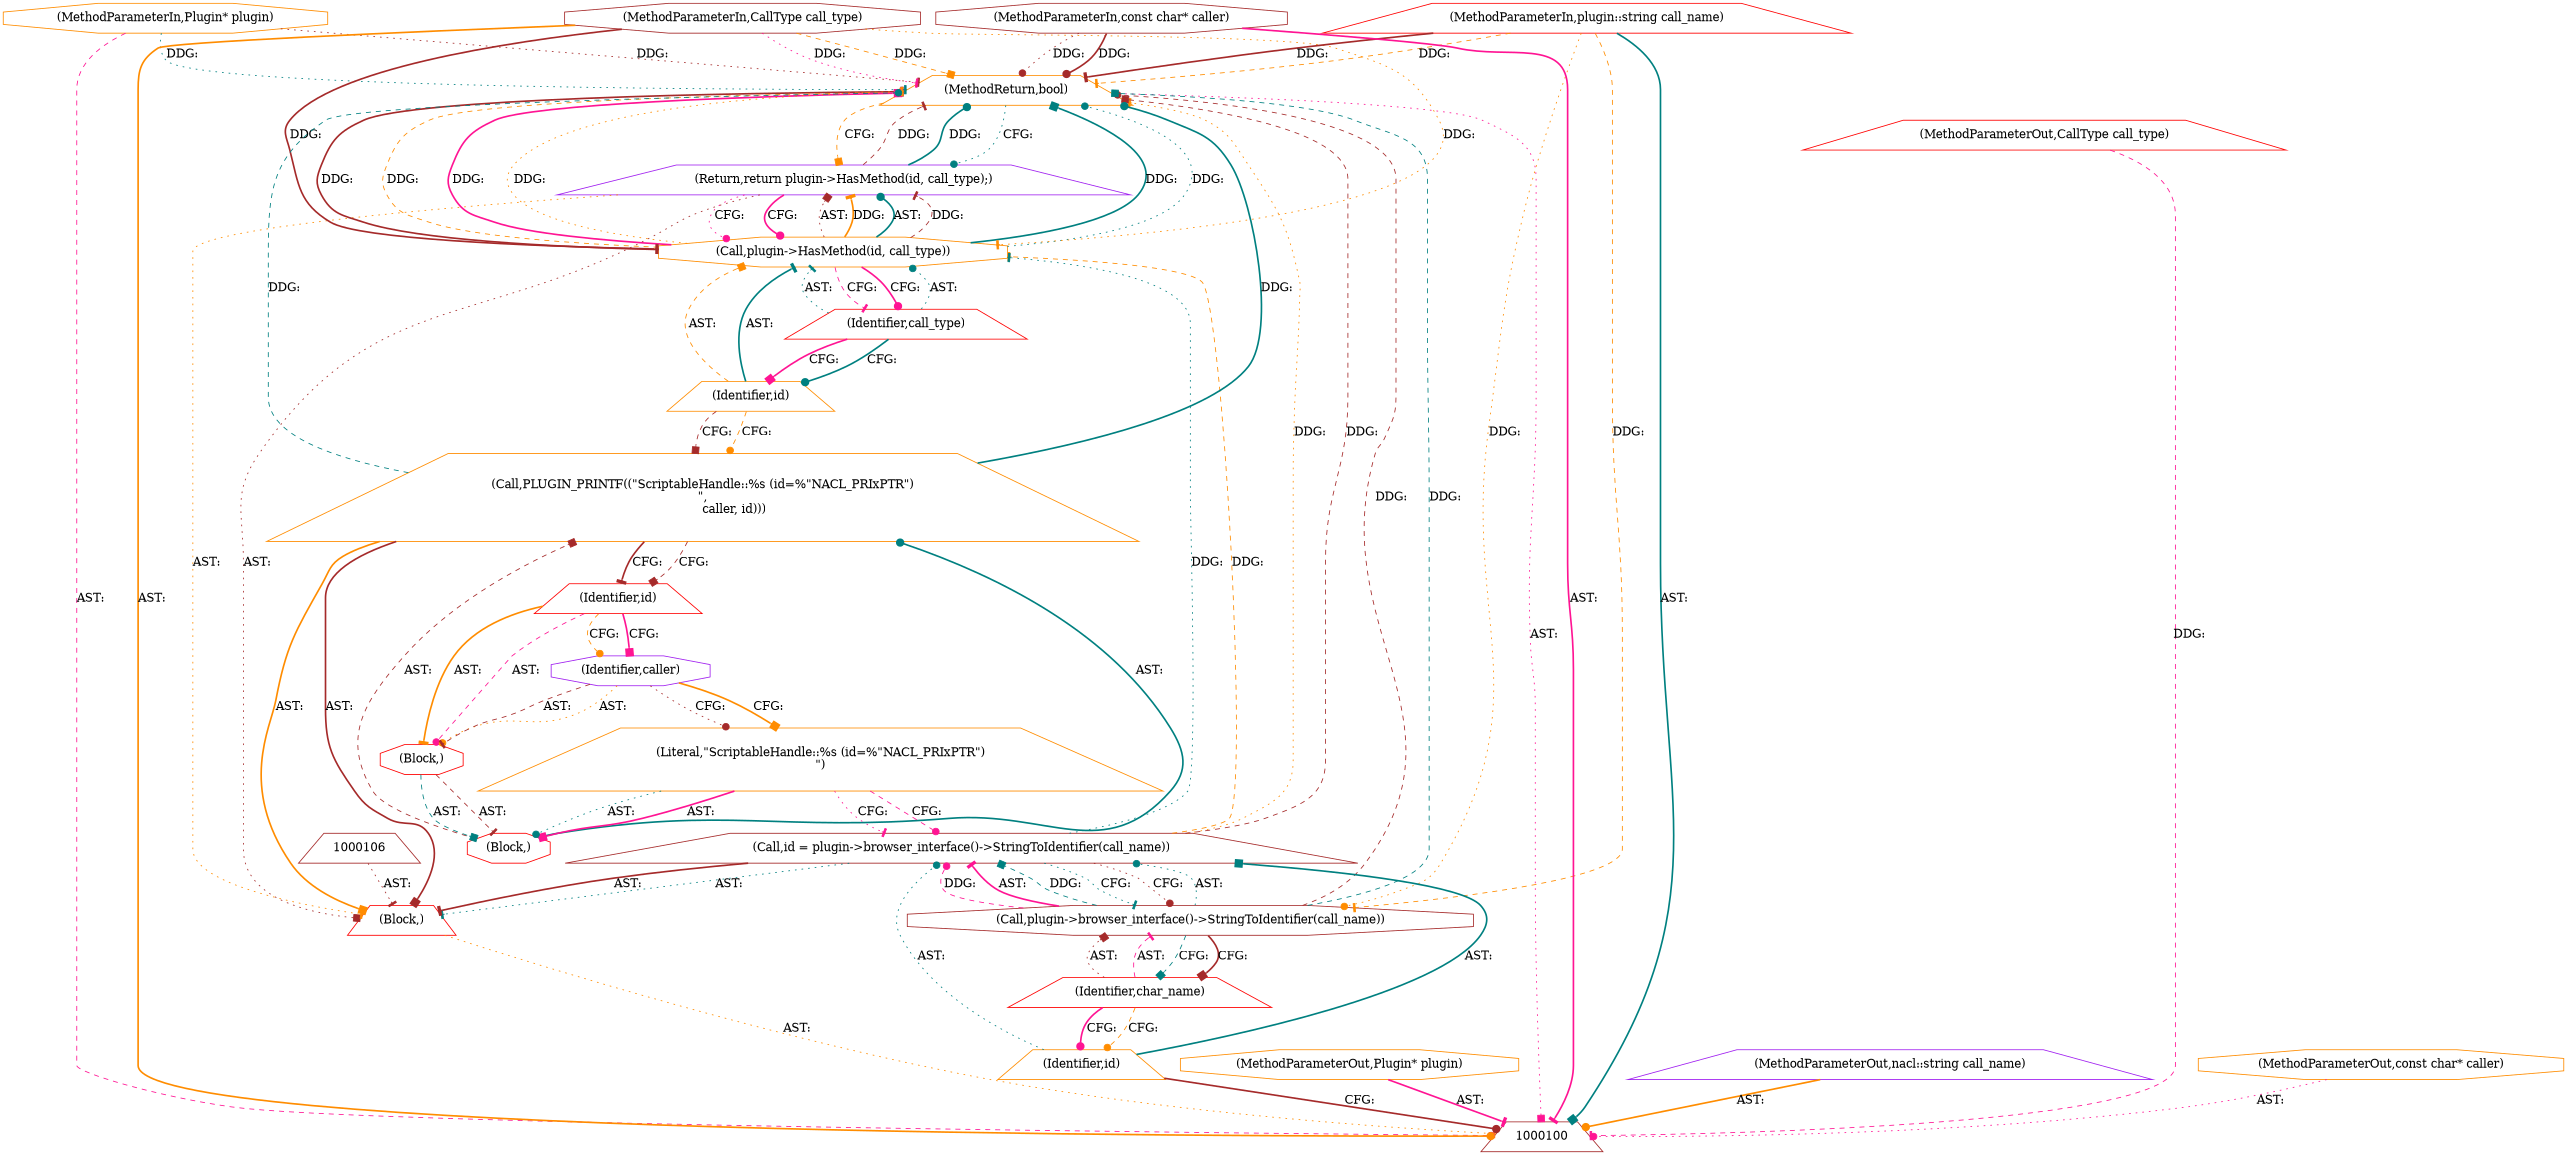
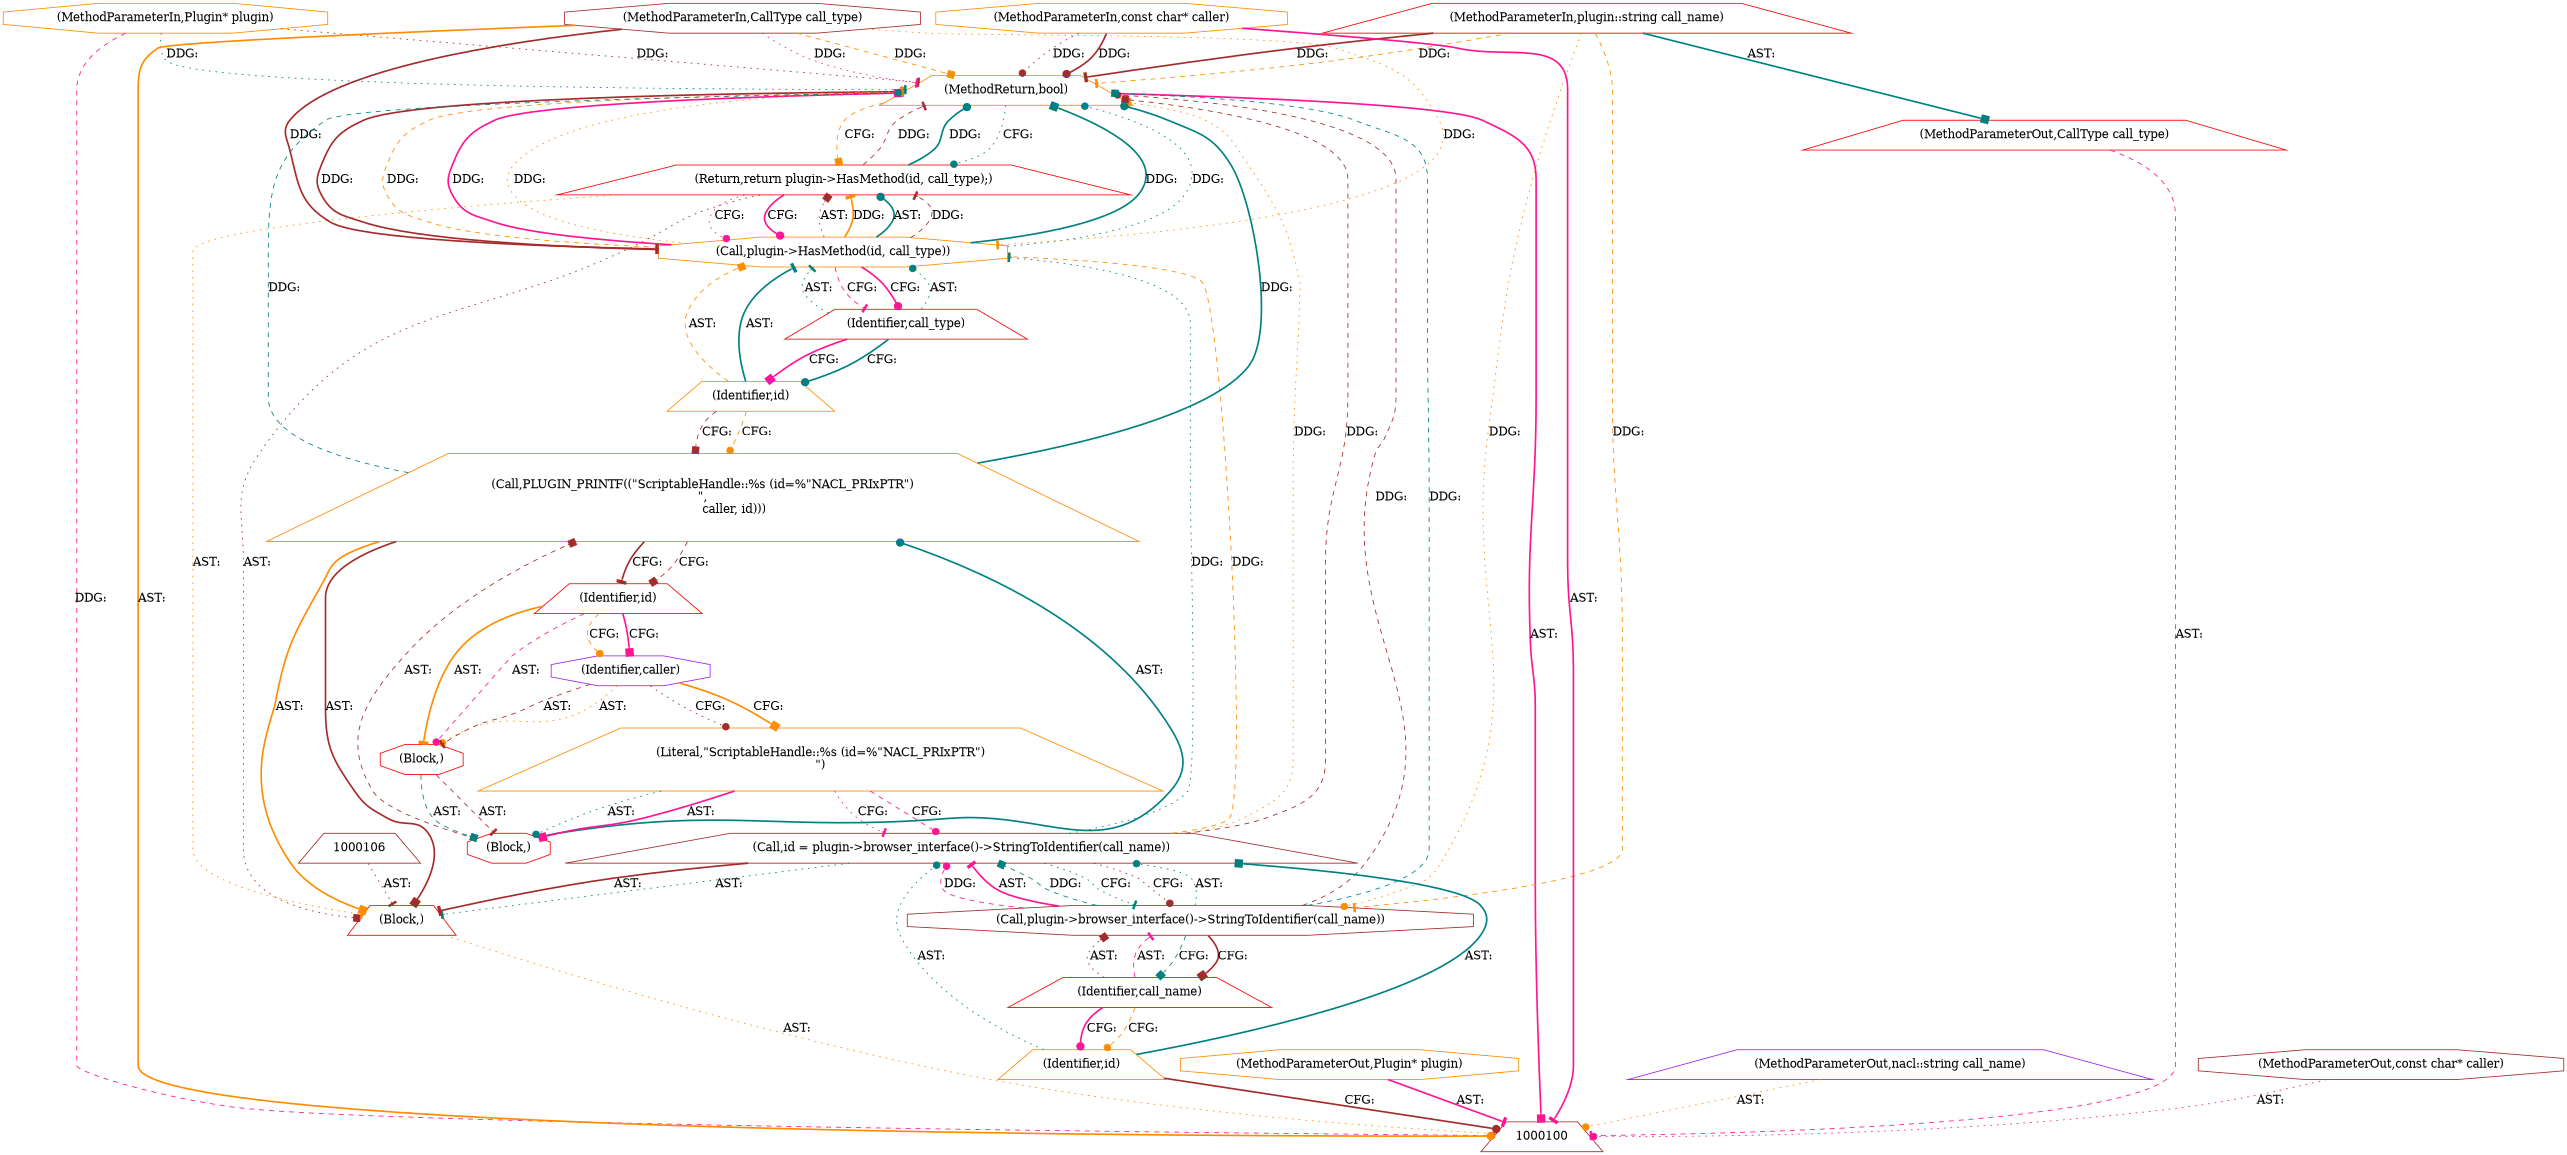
node "(MethodParameterIn,const char* caller)": color brown -> darkorange
node "(Return,return plugin->HasMethod(id, call_type);)": color purple -> red
edge "(MethodReturn,bool)" -> "1000100": style dotted -> bold
edge "(MethodParameterIn,plugin::string call_name)" -> "1000100": now "(MethodParameterIn,plugin::string call_name)" -> "(MethodParameterOut,CallType call_type)"
edge "(MethodParameterIn,Plugin* plugin)" -> "1000100": label "AST: " -> "DDG: "
edge "(MethodParameterOut,CallType call_type)" -> "1000100": label "DDG: " -> "AST: "
node "(Identifier,char_name)": label "(Identifier,char_name)" -> "(Identifier,call_name)"
node "(MethodParameterOut,const char* caller)": color darkorange -> brown
edge "(MethodParameterOut,nacl::string call_name)" -> "1000100": style bold -> dotted
